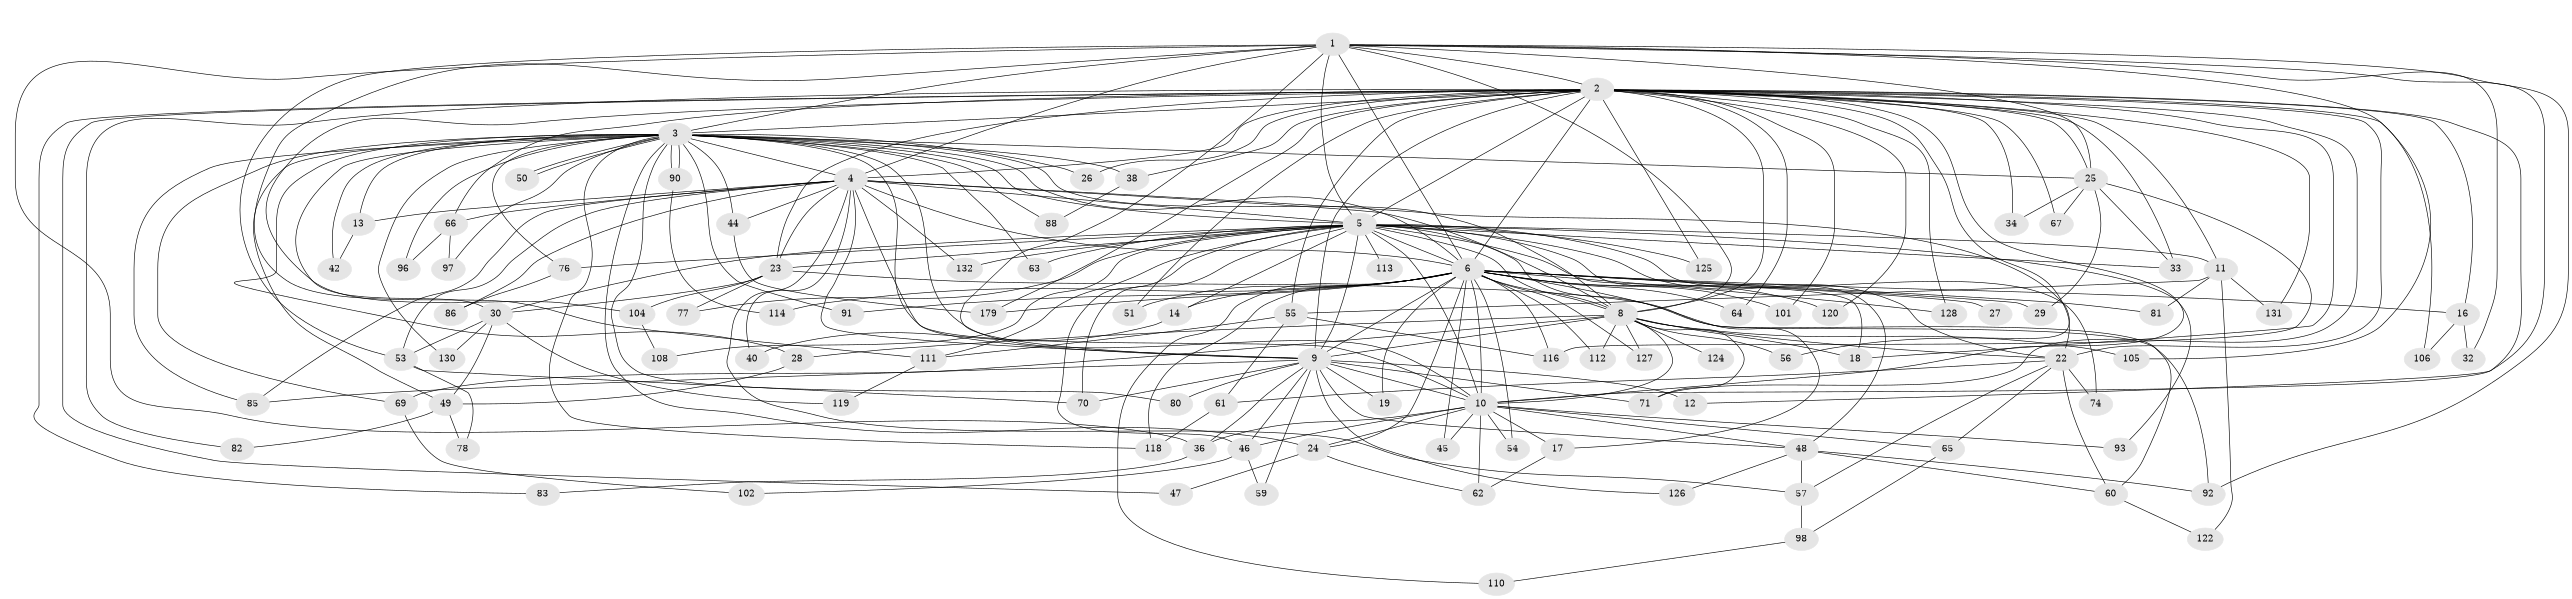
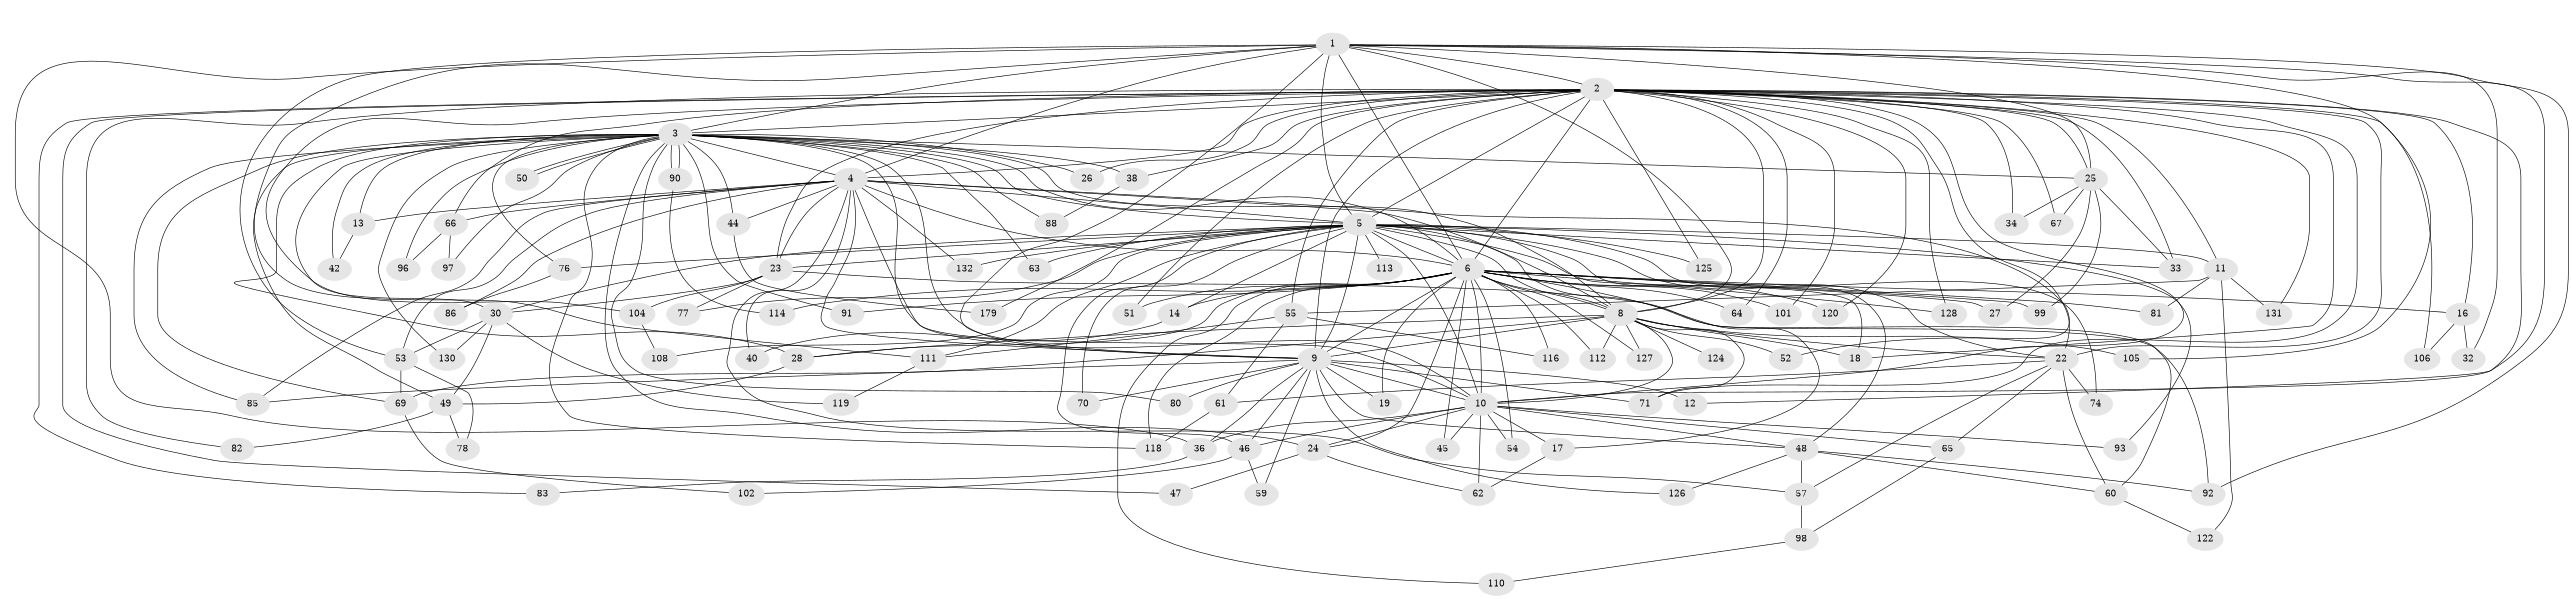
edge "6" -- "179": now "6" -- "28"
node "29": label "29" -> "99"
edge "25" -- "116": now "25" -- "27"
node "56": label "56" -> "52"
edge "53" -- "70": now "53" -- "69"
